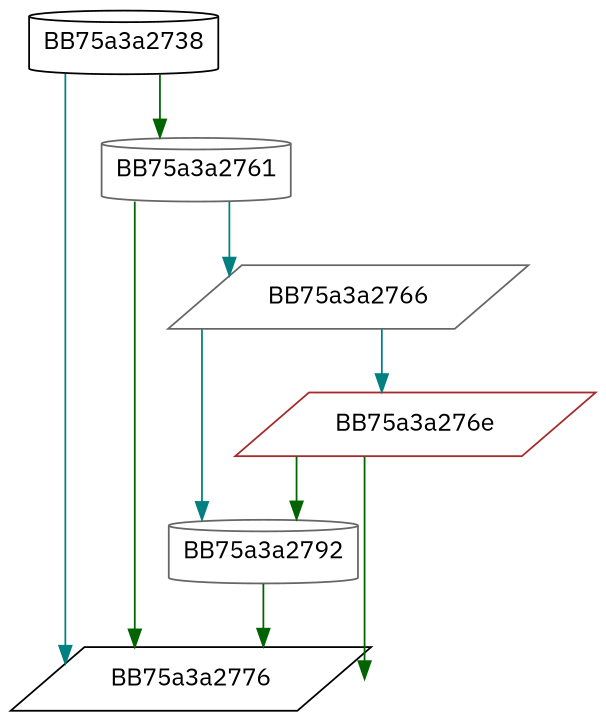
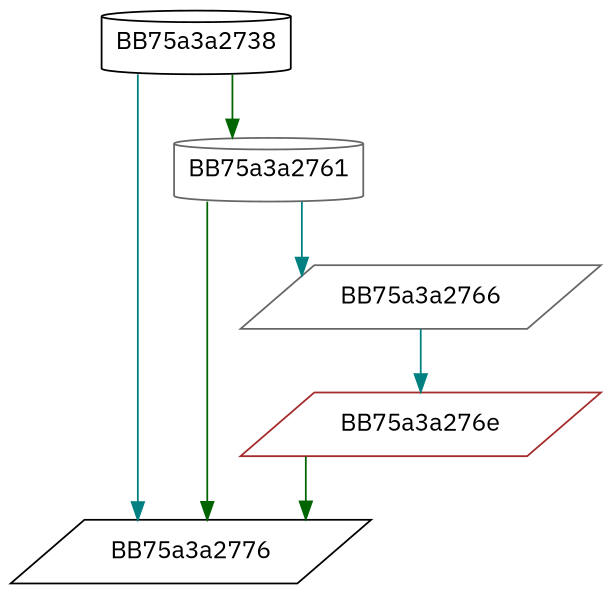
node "BB75a3a2792": removed
